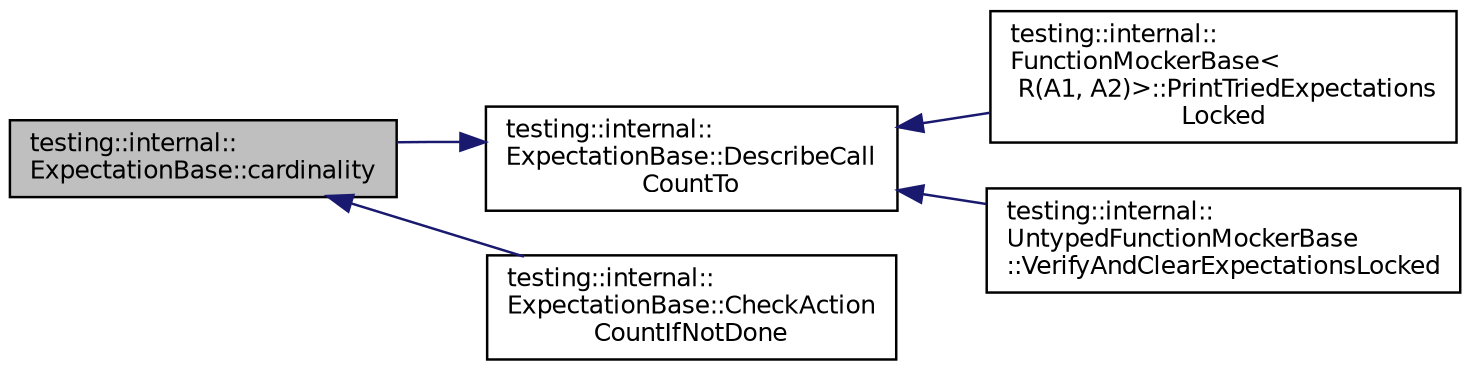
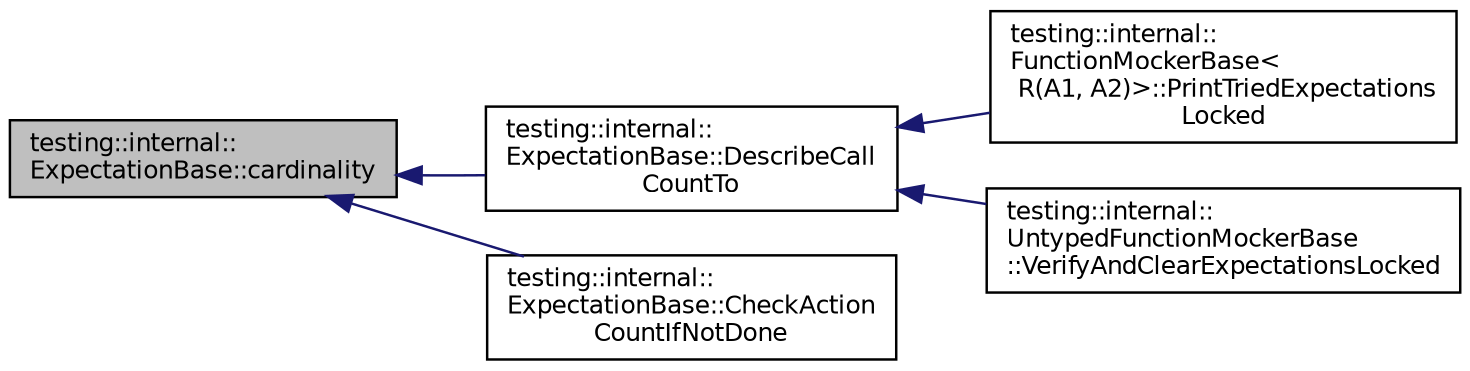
edge "testing::internal:: ExpectationBase::cardinality" -> "testing::internal:: ExpectationBase::DescribeCall CountTo": reversed
